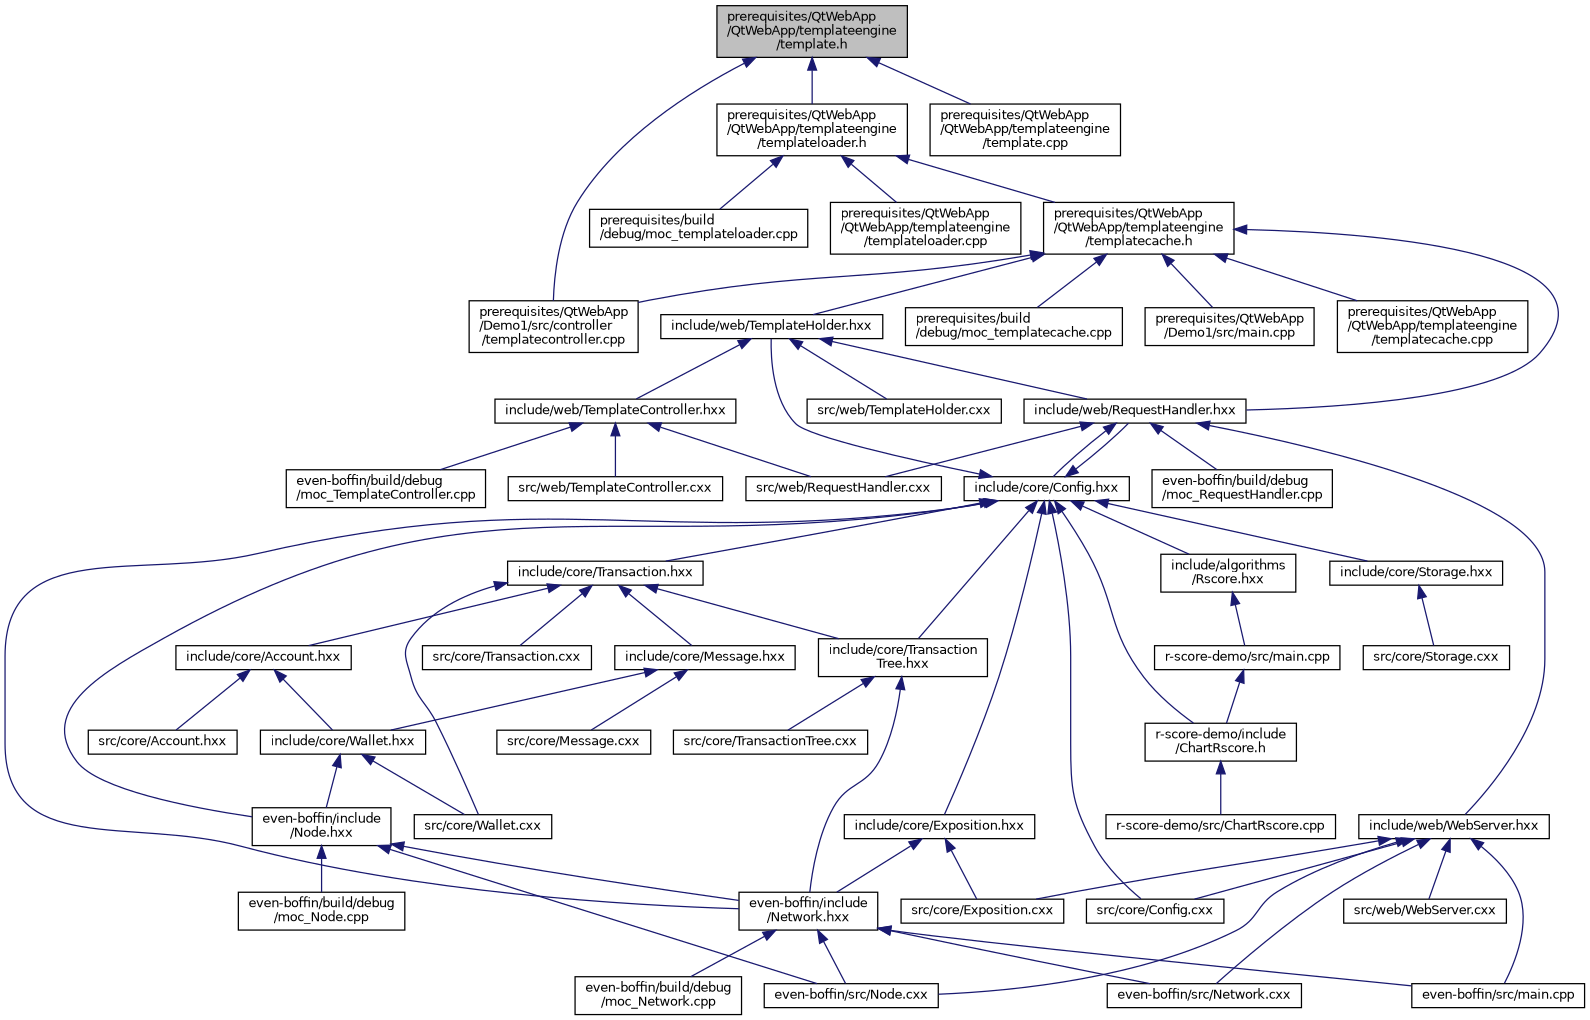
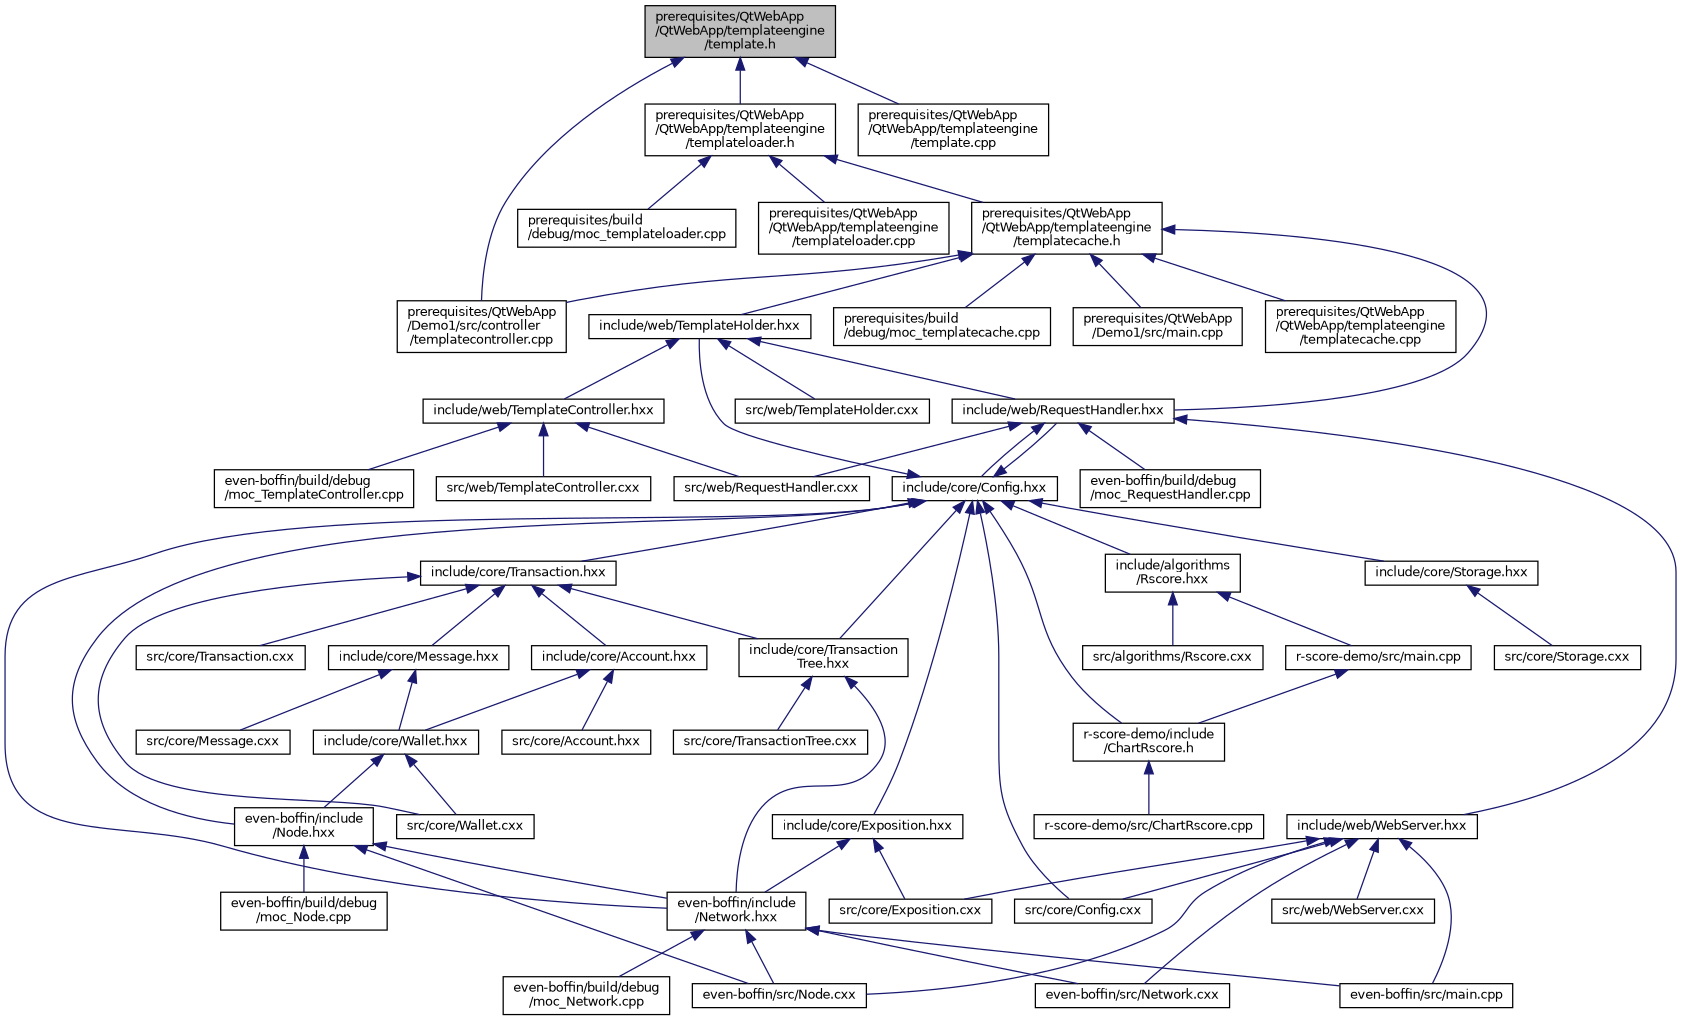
node "src/algorithms/Rscore.cxx": added
